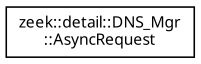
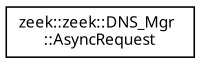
node "zeek::detail::DNS_Mgr ::AsyncRequest": label "zeek::detail::DNS_Mgr ::AsyncRequest" -> "zeek::zeek::DNS_Mgr ::AsyncRequest"
